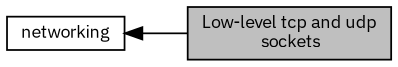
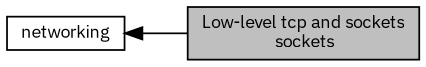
node "Low-level tcp and udp sockets": label "Low-level tcp and udp sockets" -> "Low-level tcp and sockets sockets"
